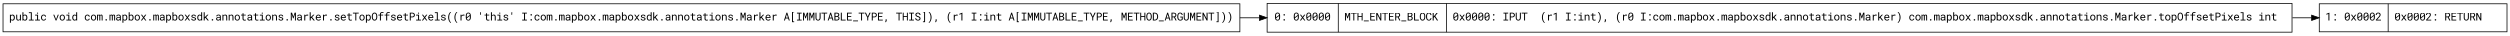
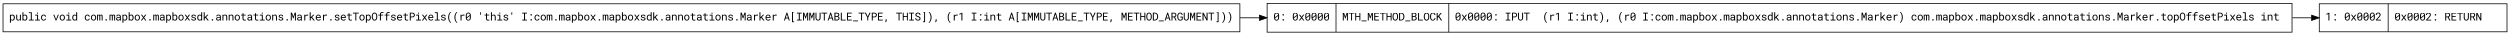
node "0: 0x0000": text "MTH_ENTER_BLOCK" -> "MTH_METHOD_BLOCK"
